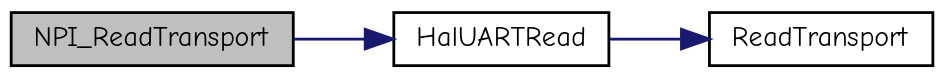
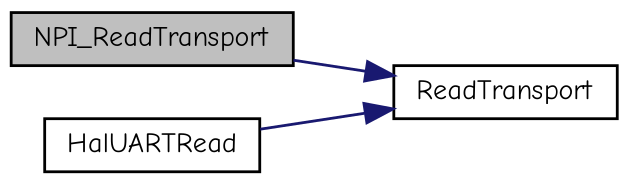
edge "NPI_ReadTransport" -> "HalUARTRead": now "NPI_ReadTransport" -> "ReadTransport"
